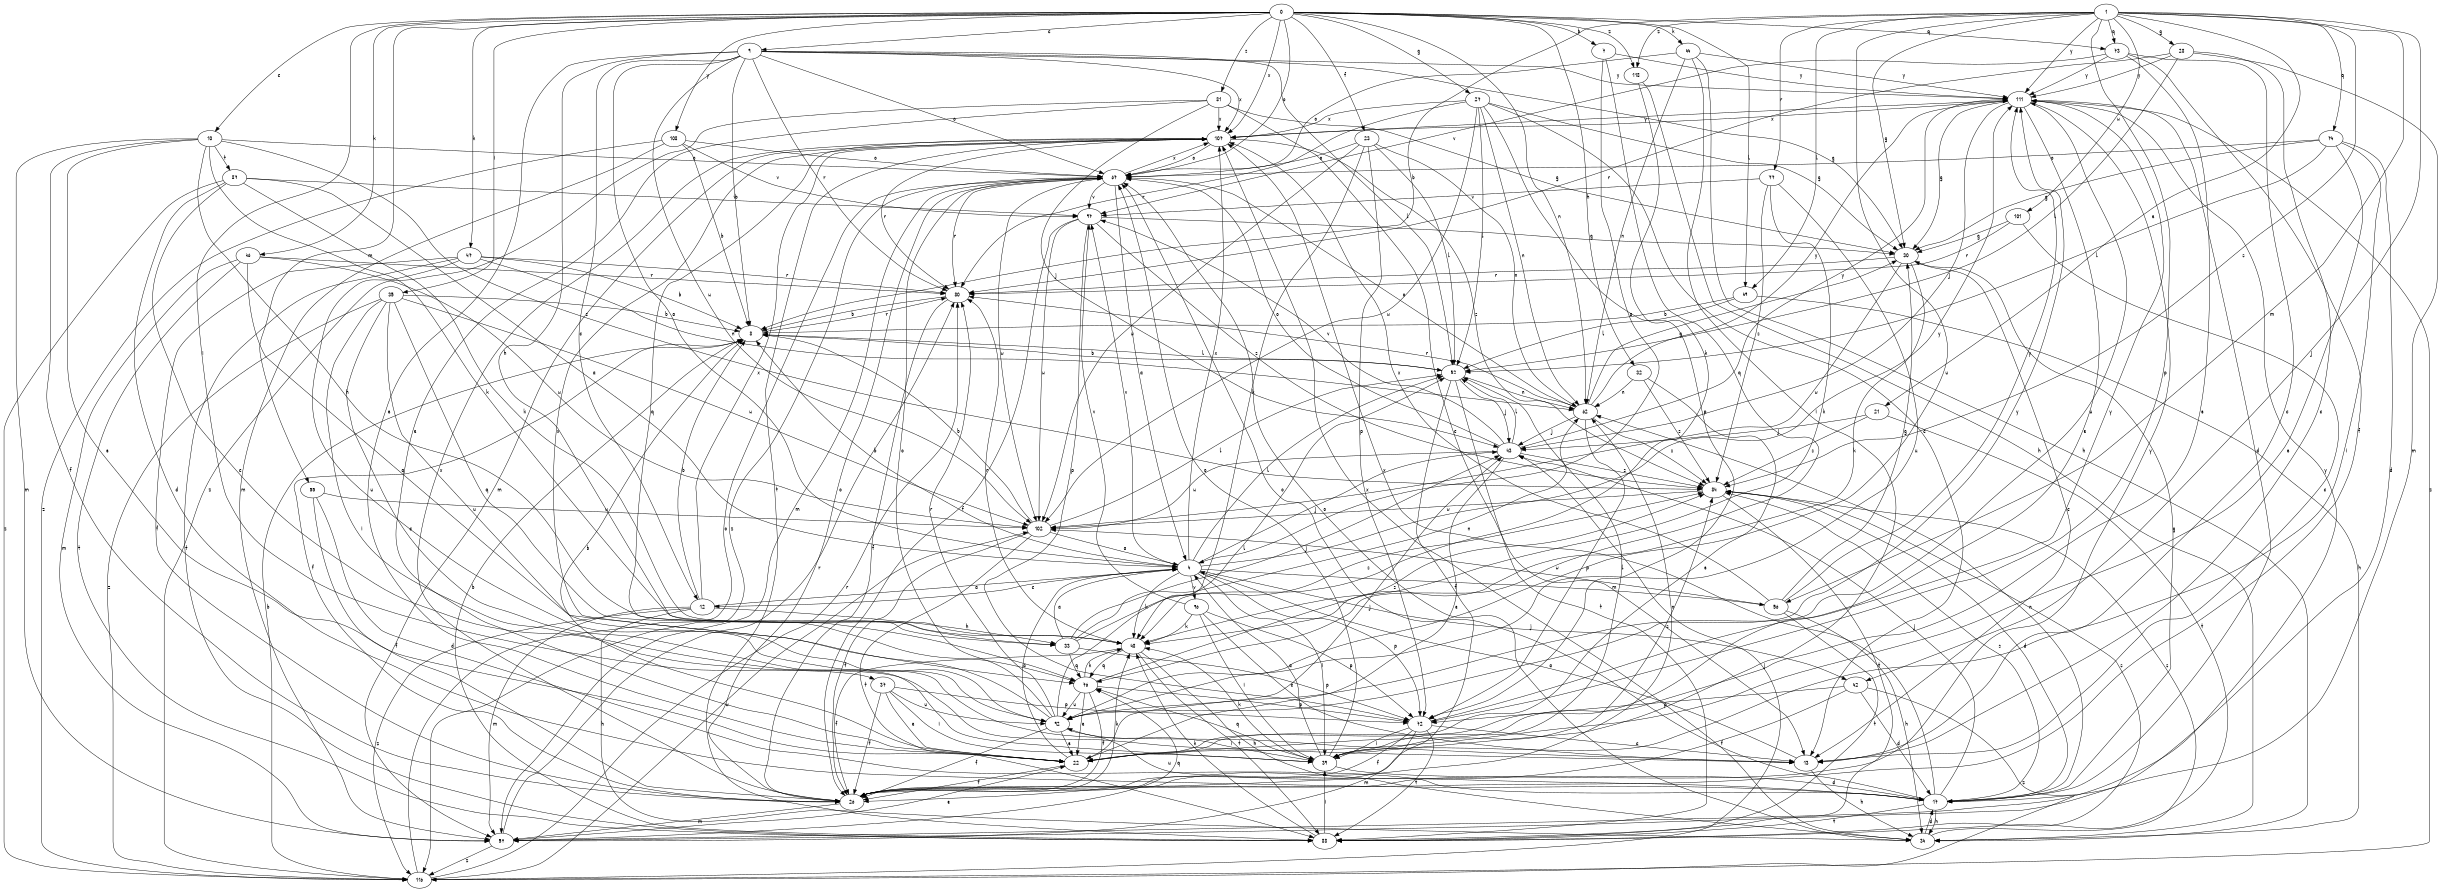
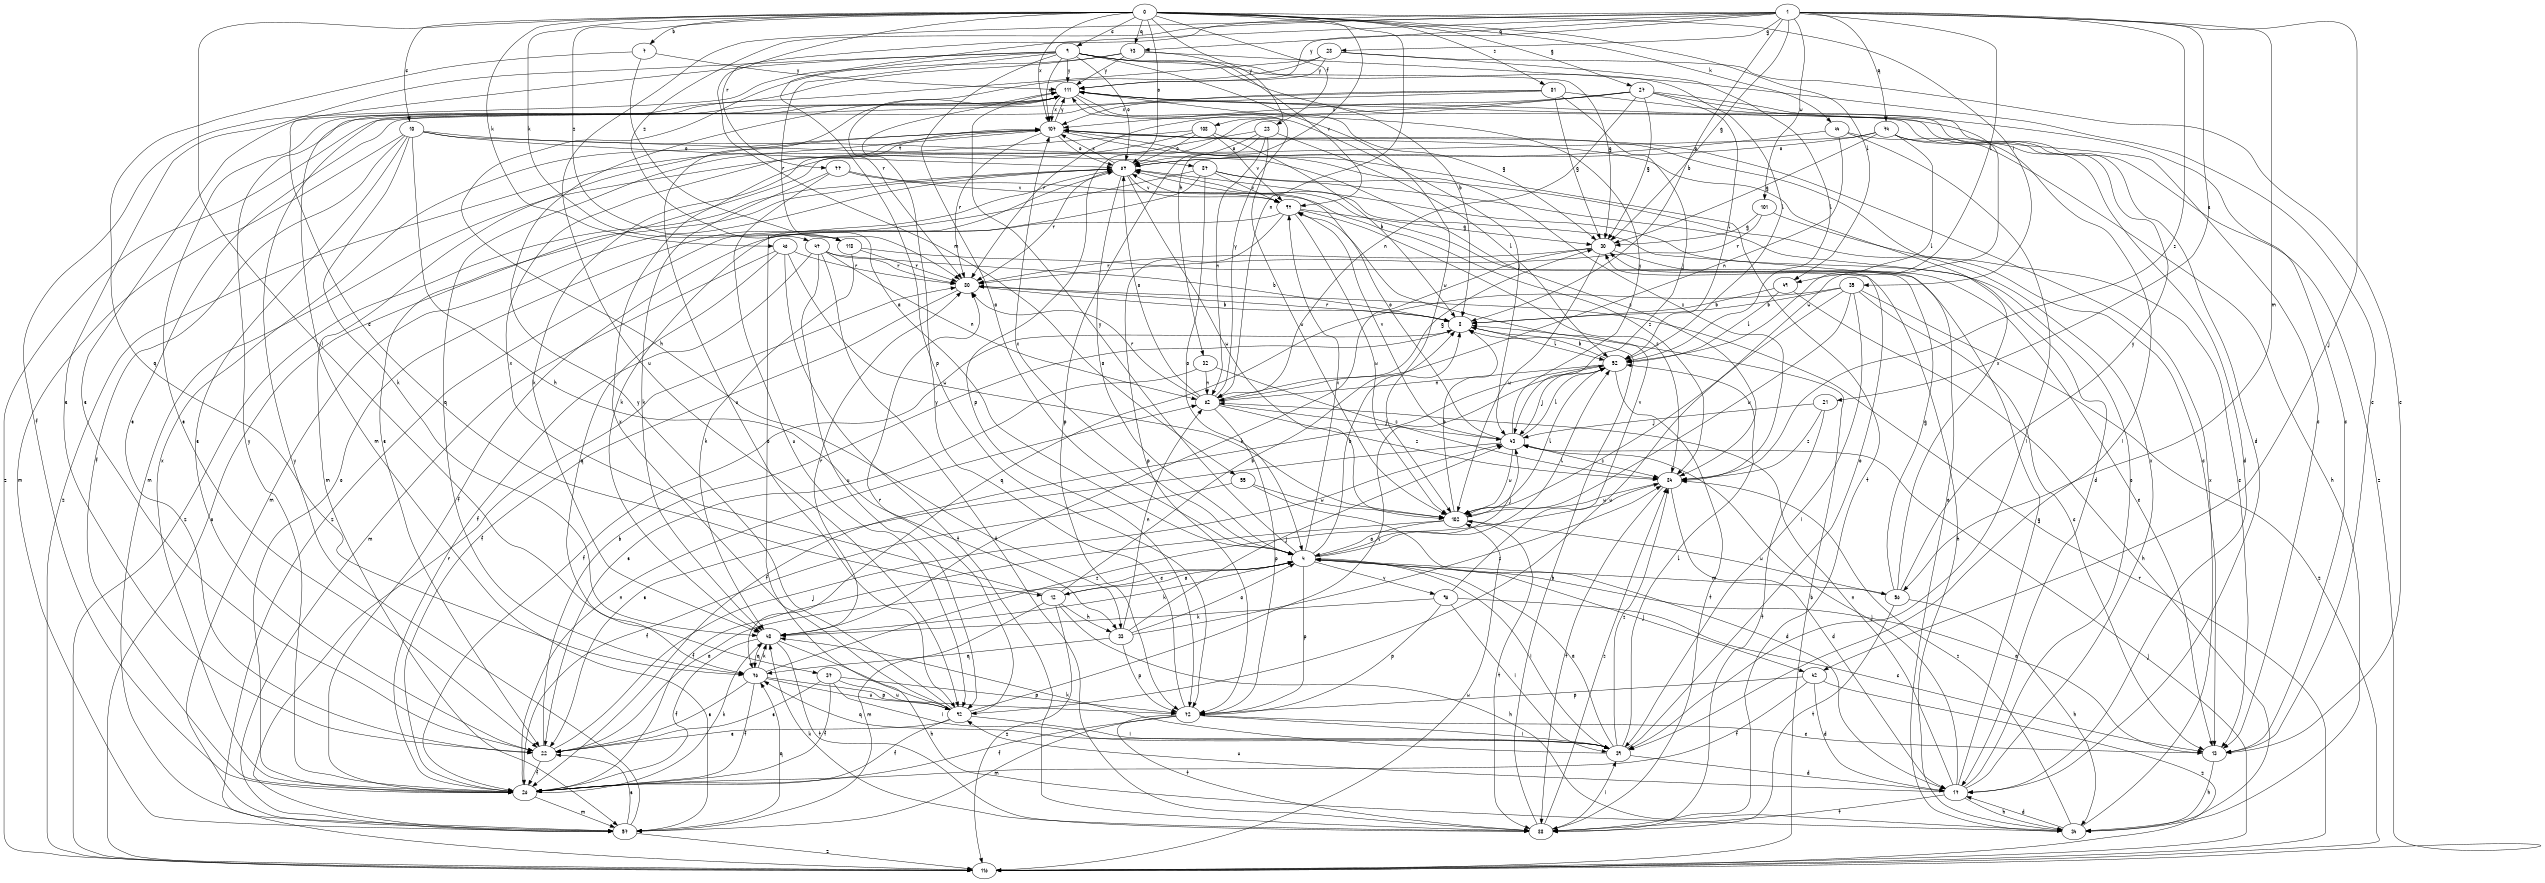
edge "44" -> "111": removed, label "y"
edge "118" -> "80": added, label "r"
edge "17" -> "84": removed, label "s"
